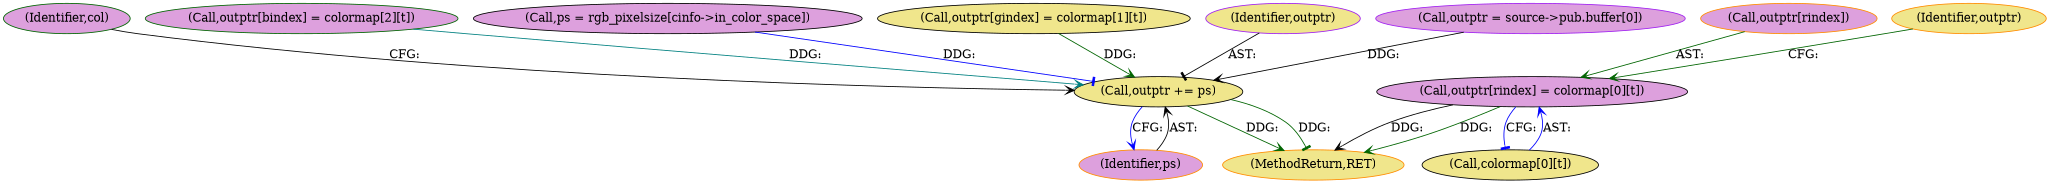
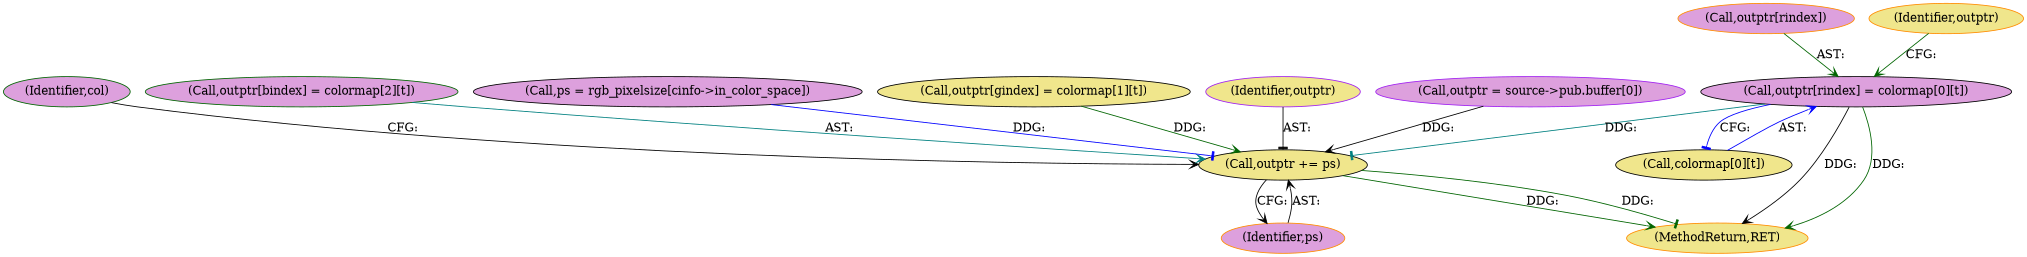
edge "(Call,outptr[bindex] = colormap[2][t])" -> "(Call,outptr += ps)": label "DDG: " -> "AST: "
edge "(Call,outptr += ps)" -> "(Identifier,ps)": color blue -> black
edge "(Call,outptr[rindex] = colormap[0][t])" -> "(Call,outptr += ps)": added, label "DDG:"
